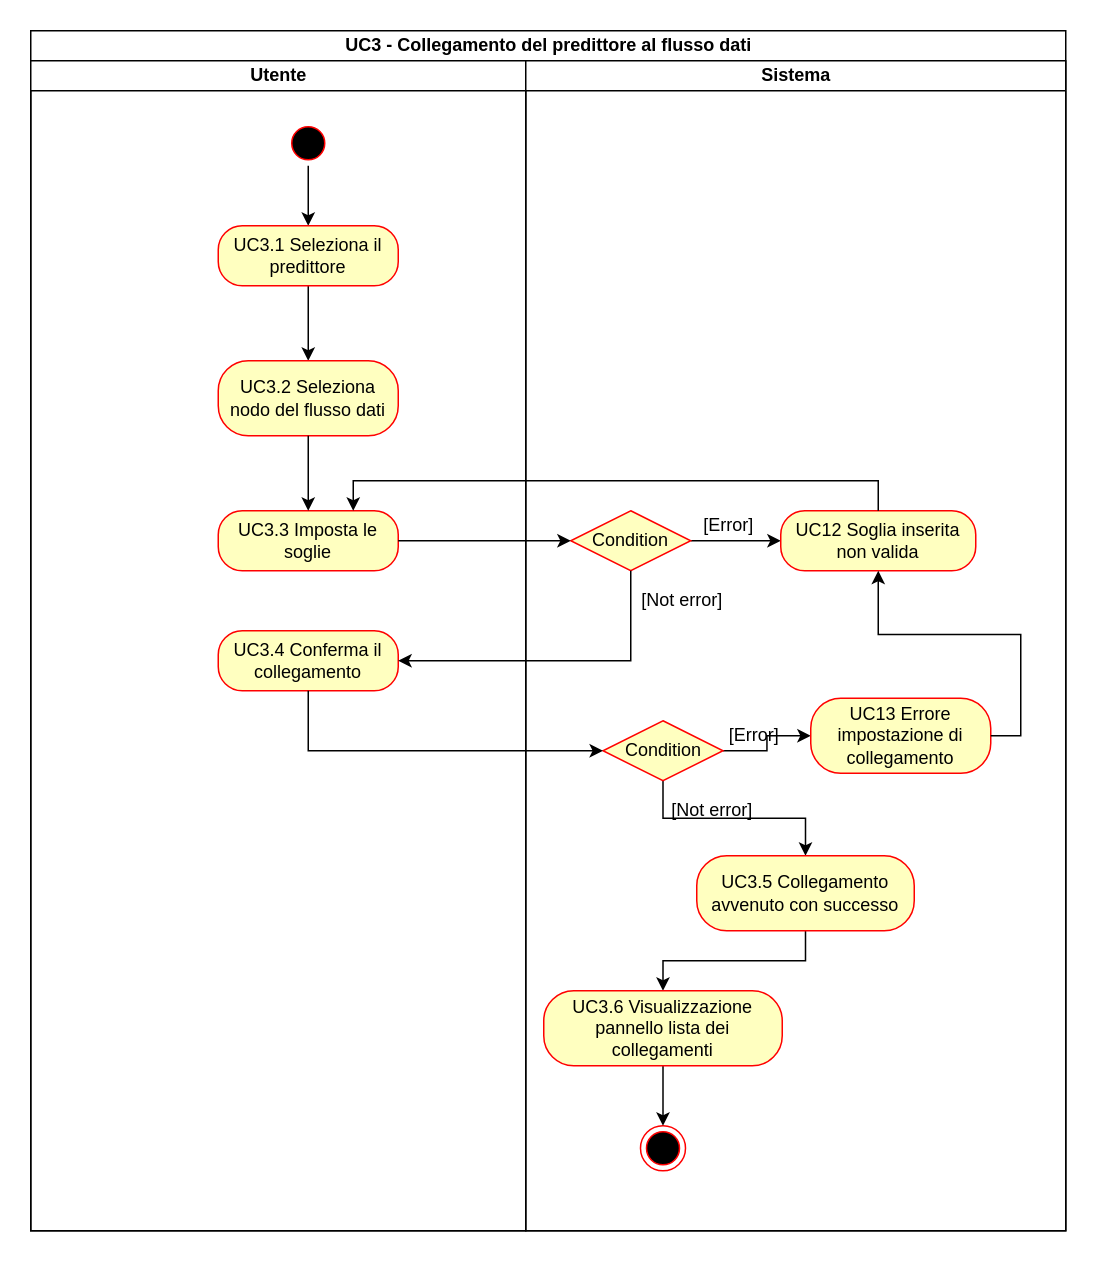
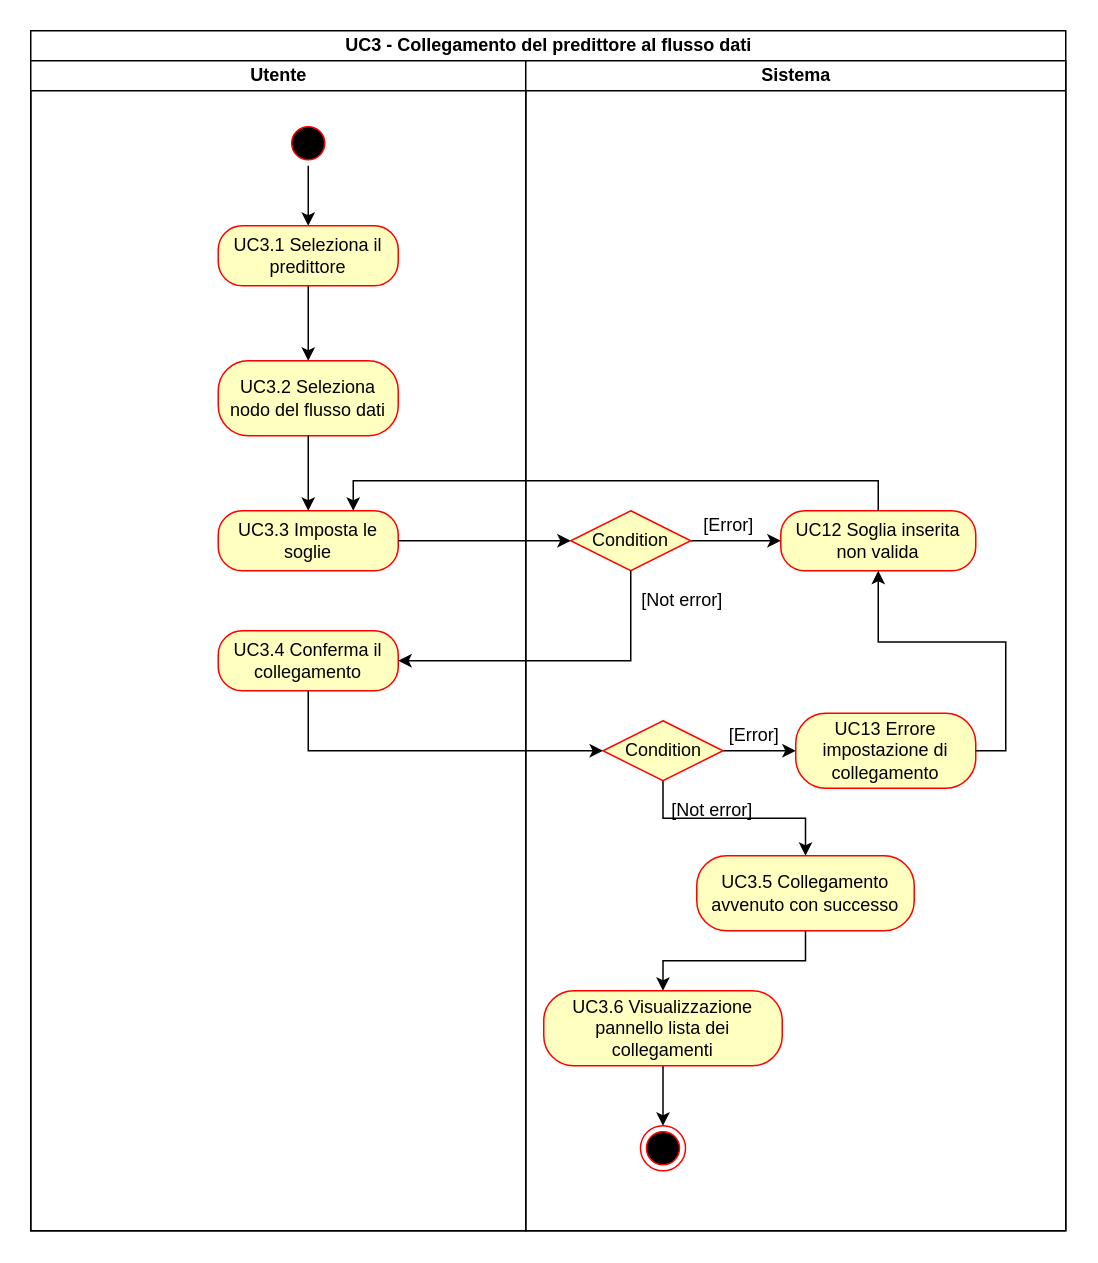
node "UC13 Errore impostazione di collegamento": moved (901, 736) -> (886, 751)
